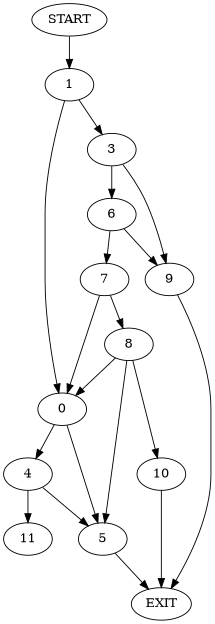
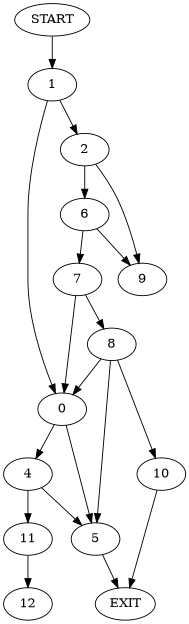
node "3": label "3" -> "2"
edge "9" -> "EXIT": removed
node "12": added
